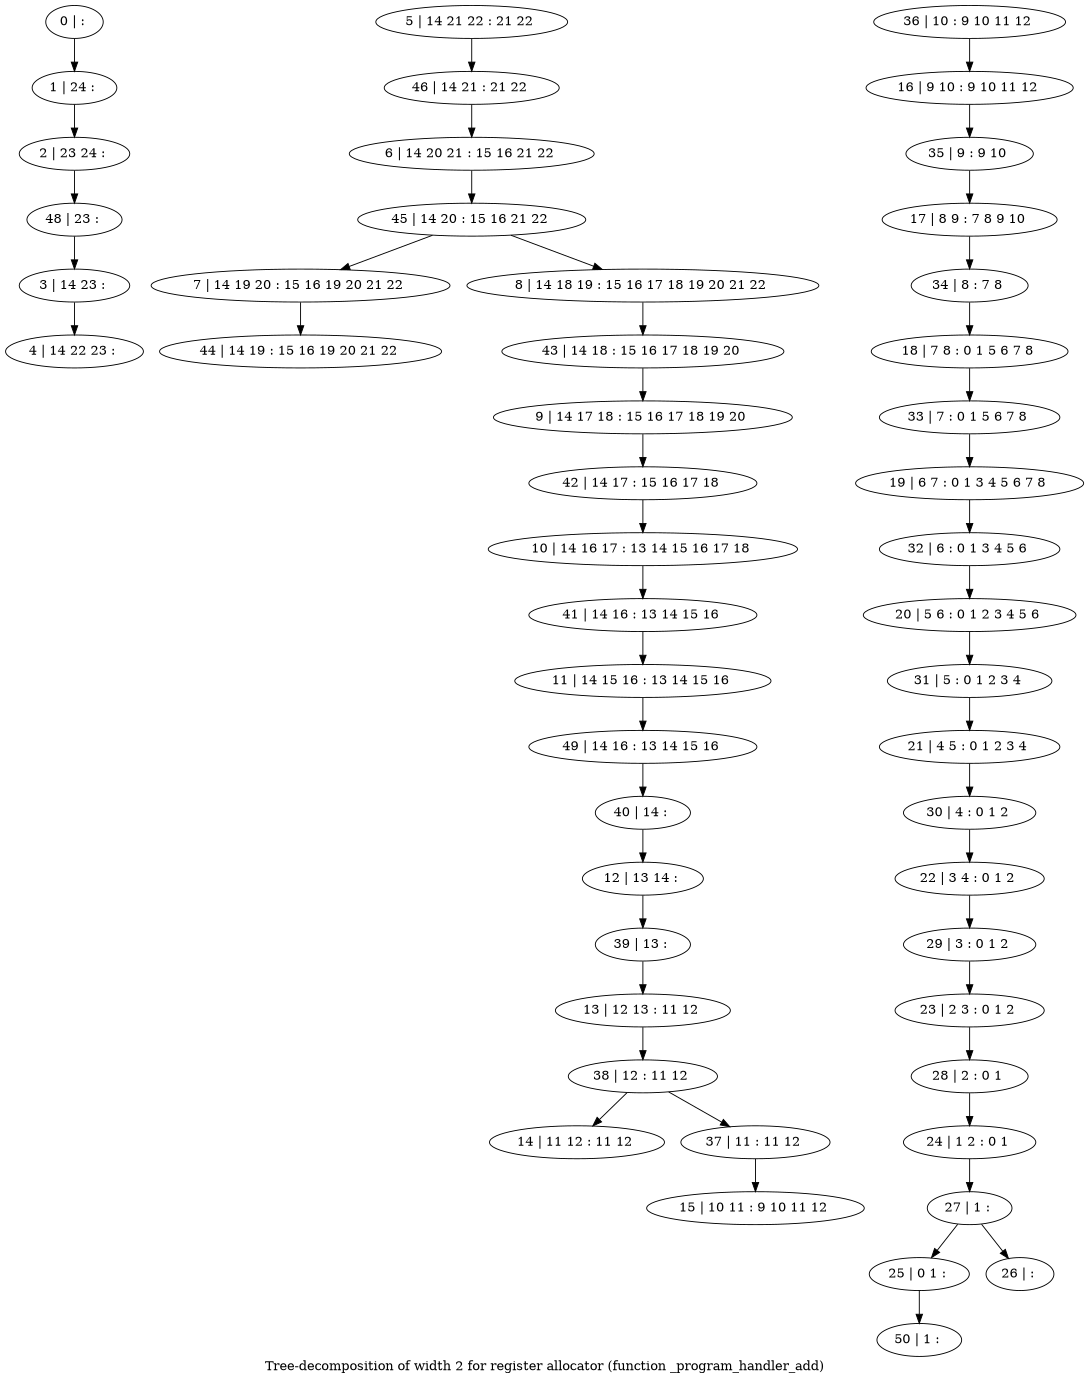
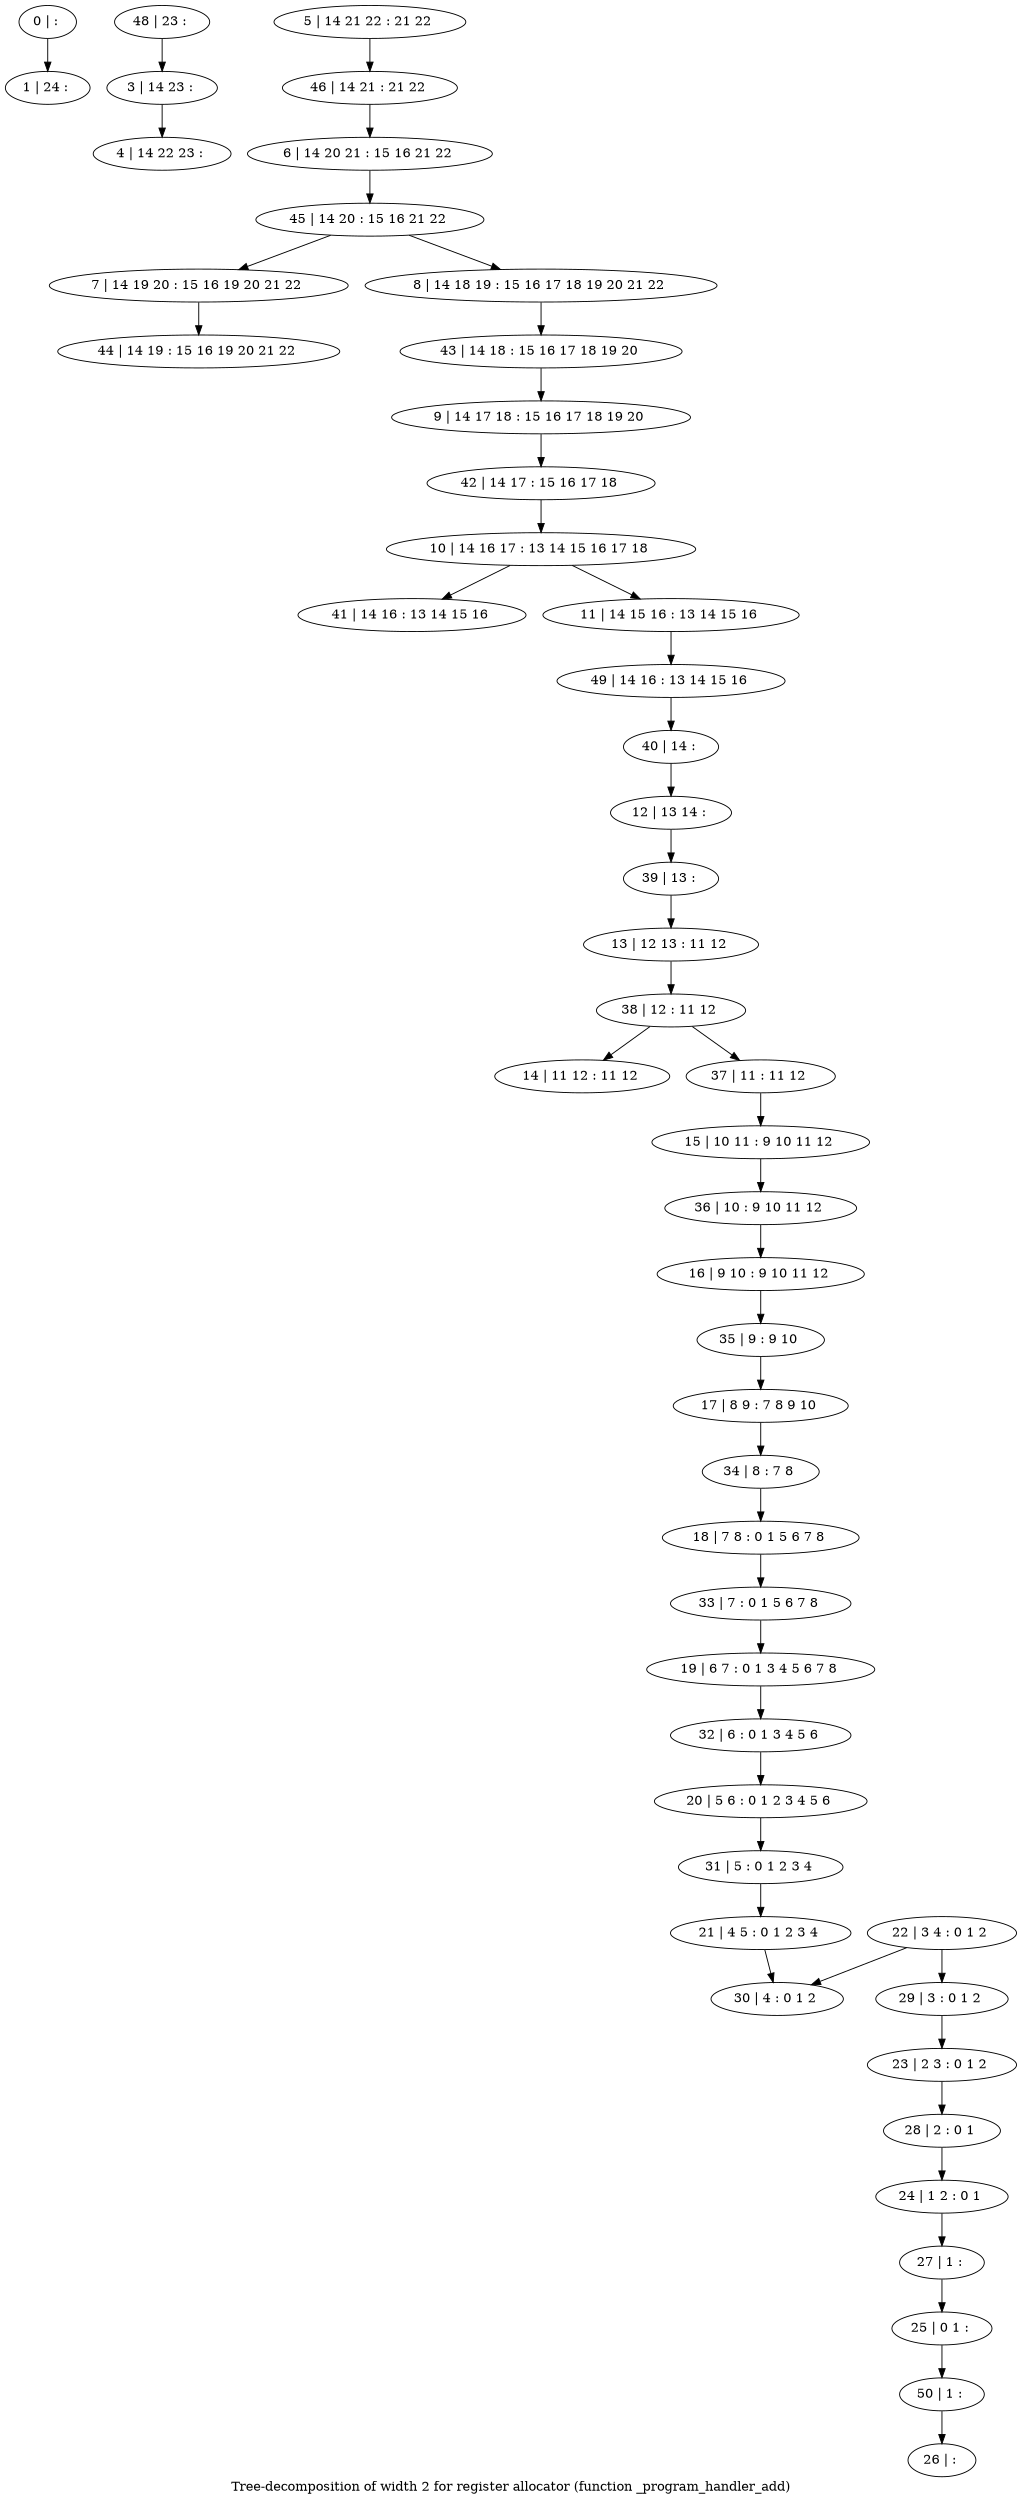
node "2 | 23 24 :": removed
edge "41 | 14 16 : 13 14 15 16" -> "11 | 14 15 16 : 13 14 15 16": now "10 | 14 16 17 : 13 14 15 16 17 18" -> "11 | 14 15 16 : 13 14 15 16"
edge "30 | 4 : 0 1 2" -> "22 | 3 4 : 0 1 2": reversed
edge "15 | 10 11 : 9 10 11 12" -> "36 | 10 : 9 10 11 12": added
edge "27 | 1 :" -> "26 | :": now "50 | 1 :" -> "26 | :"
